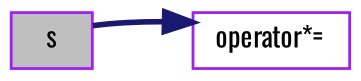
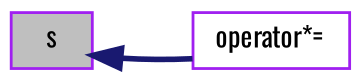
edge "s" -> "operator*=": reversed
